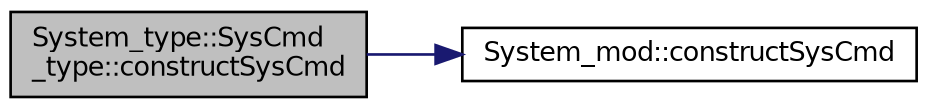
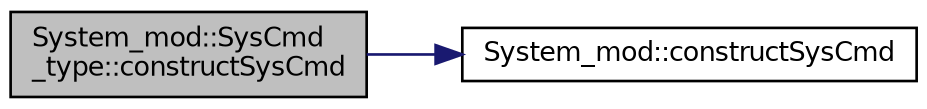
node "System_type::SysCmd _type::constructSysCmd": label "System_type::SysCmd _type::constructSysCmd" -> "System_mod::SysCmd _type::constructSysCmd"
